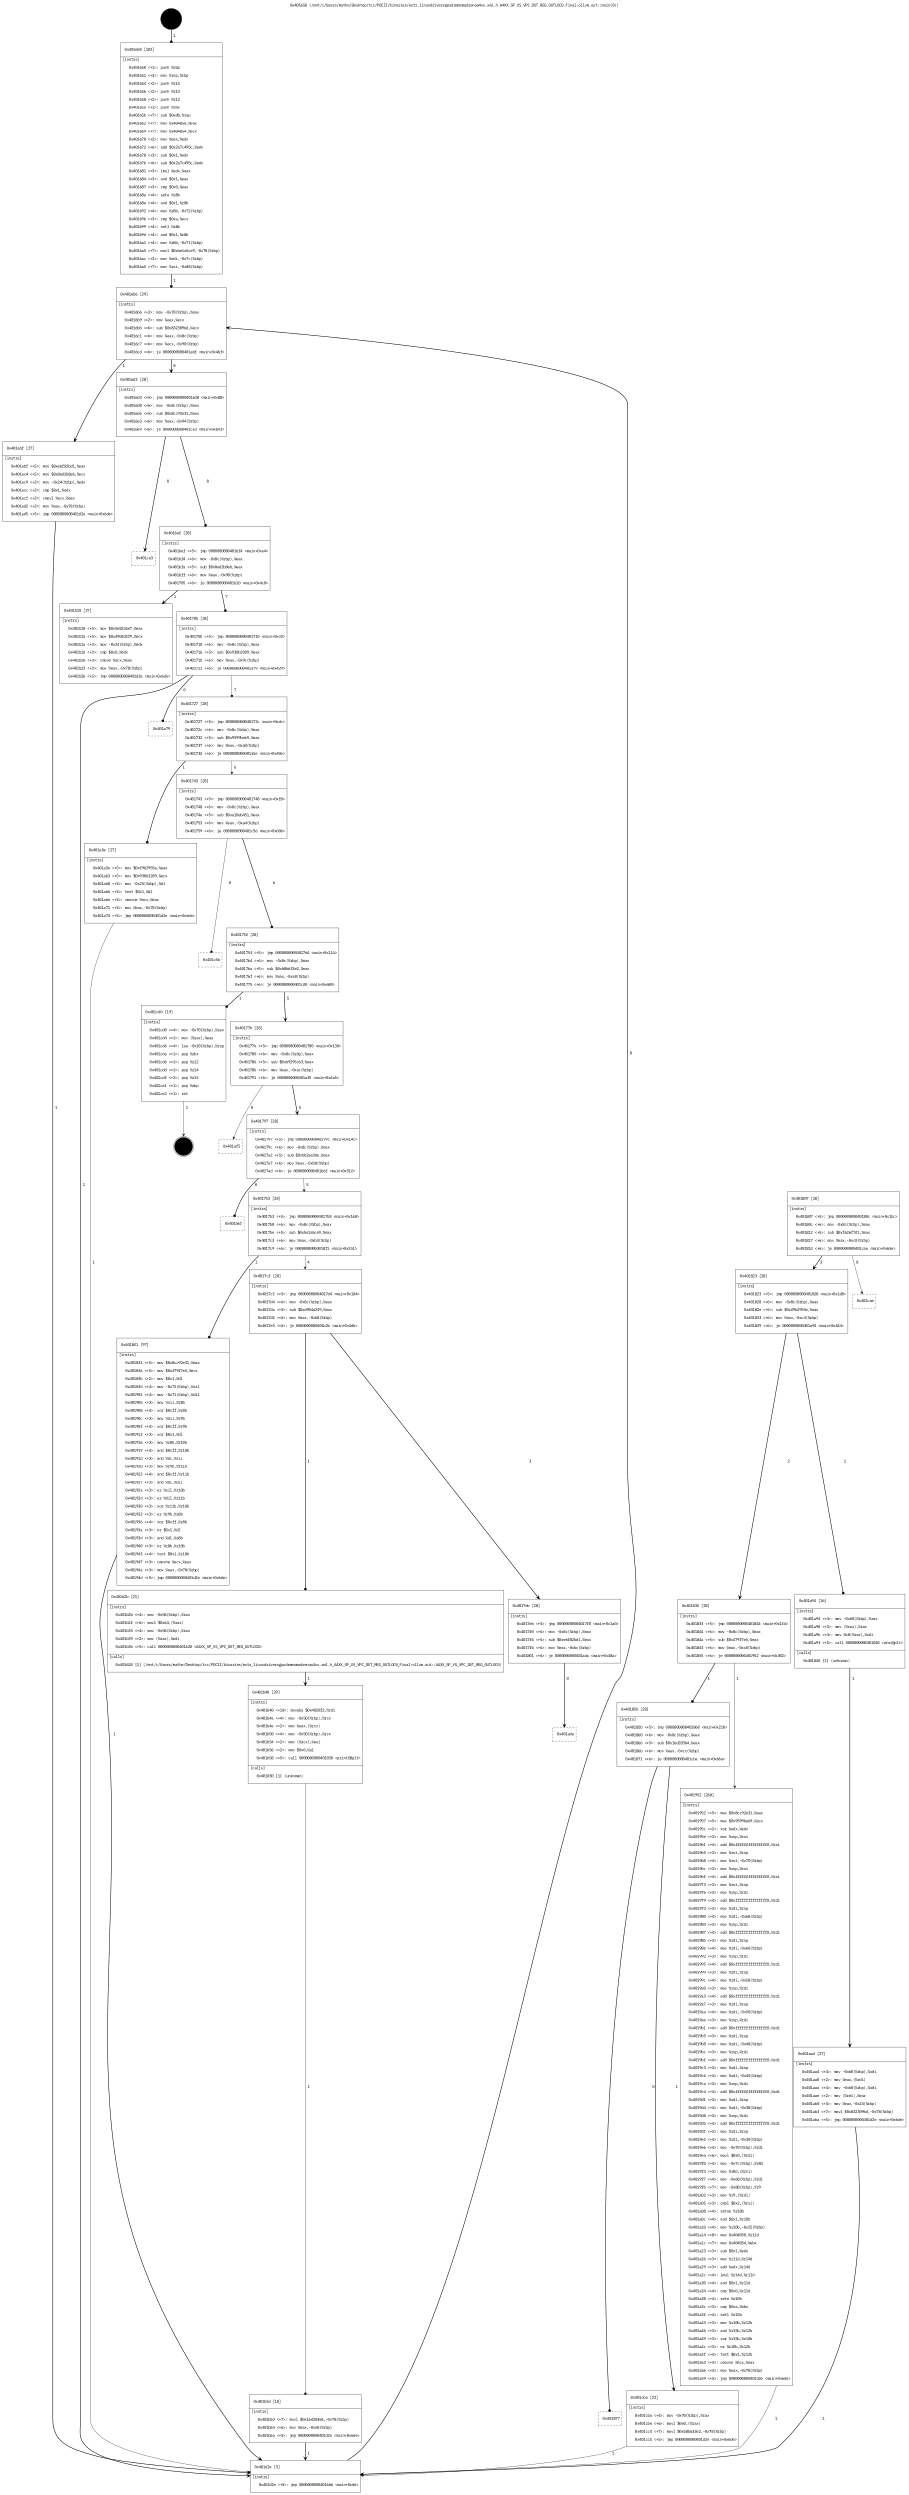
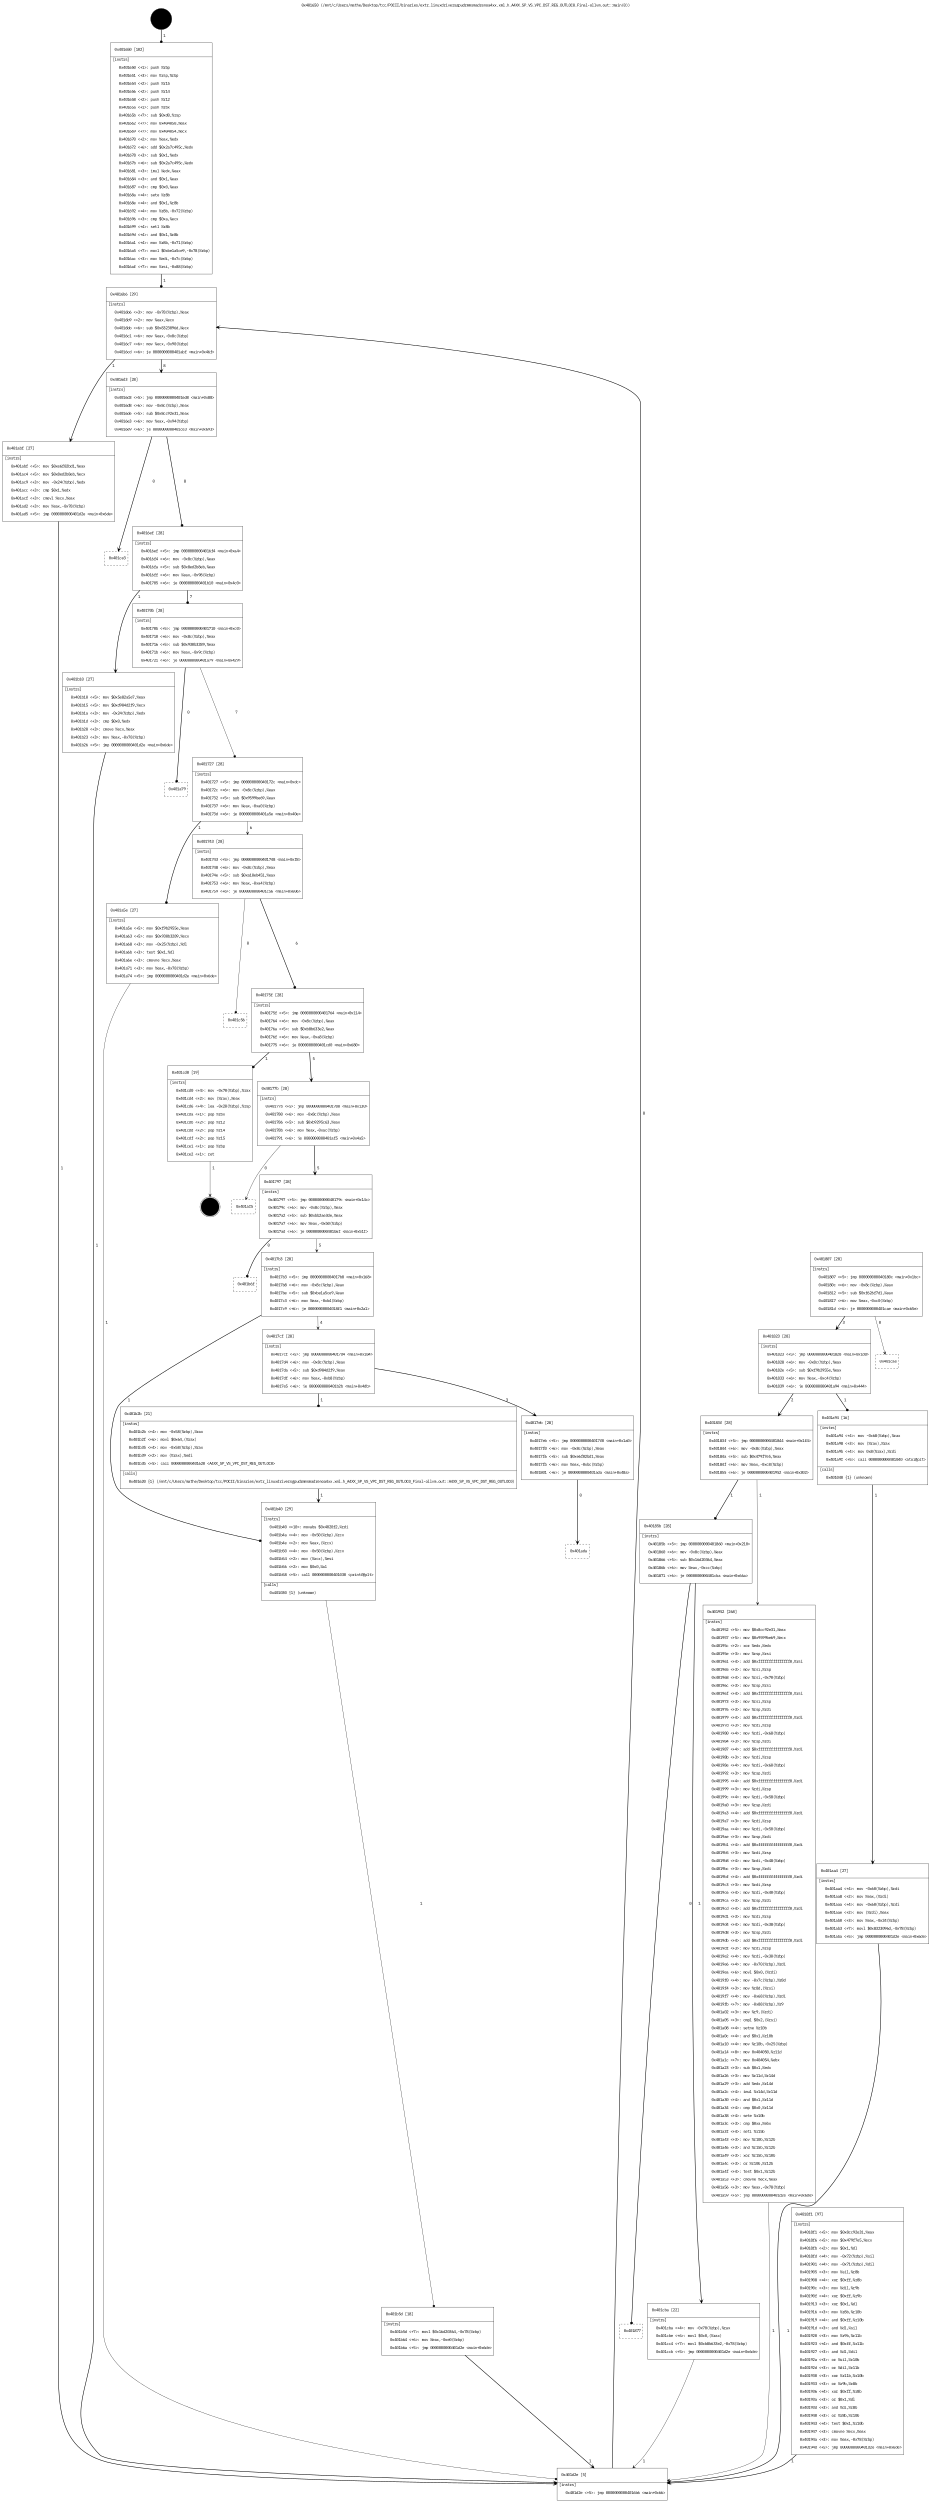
edge "0x4017b3 [28]" -> "0x4018f1 [97]": now "0x4017b3 [28]" -> "0x401b40 [29]"
edge "0x40170b [28]" -> "0x401d2e [5]": now "0x401b10 [27]" -> "0x401d2e [5]"
